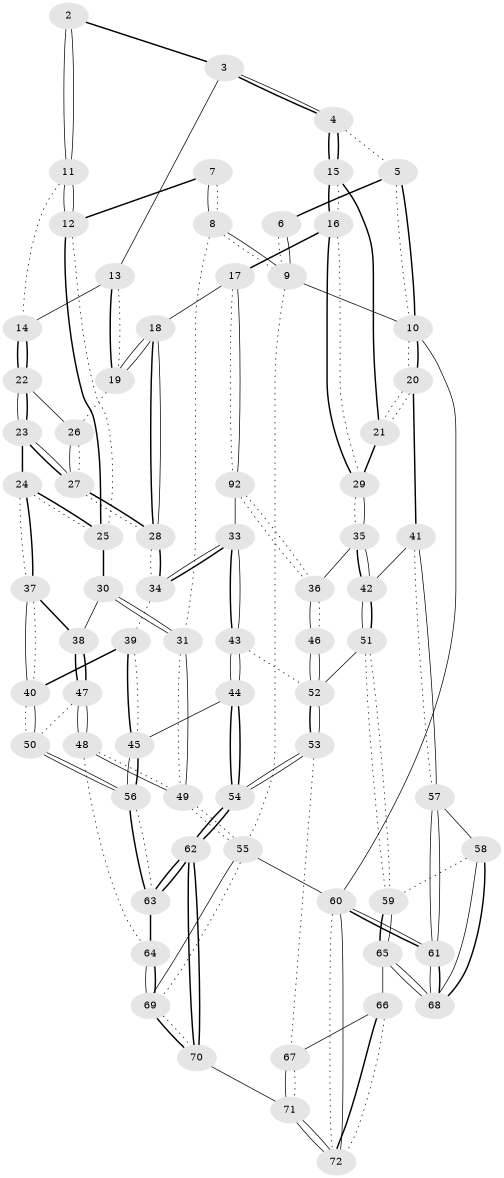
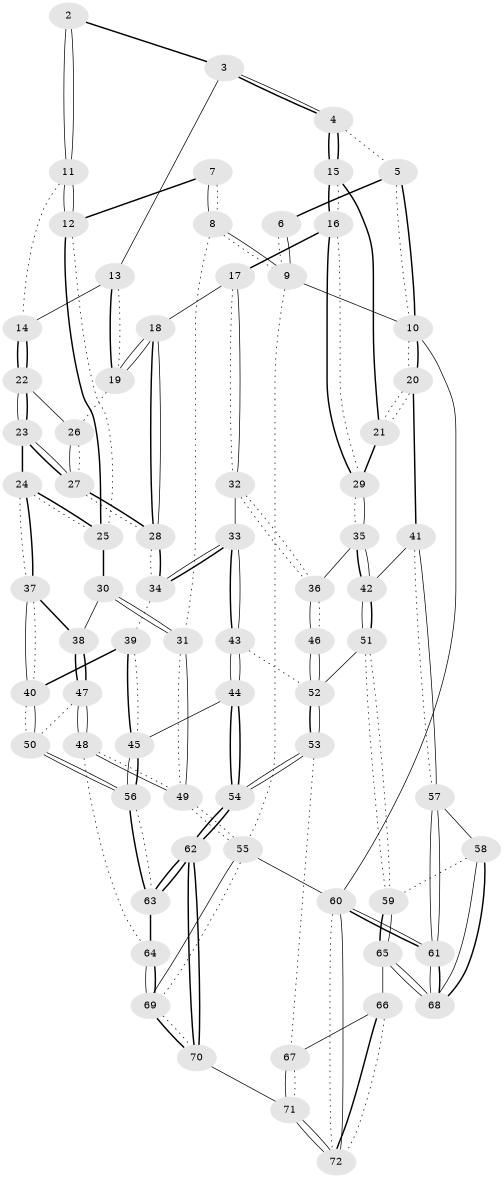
node "92": label "92" -> "32"
